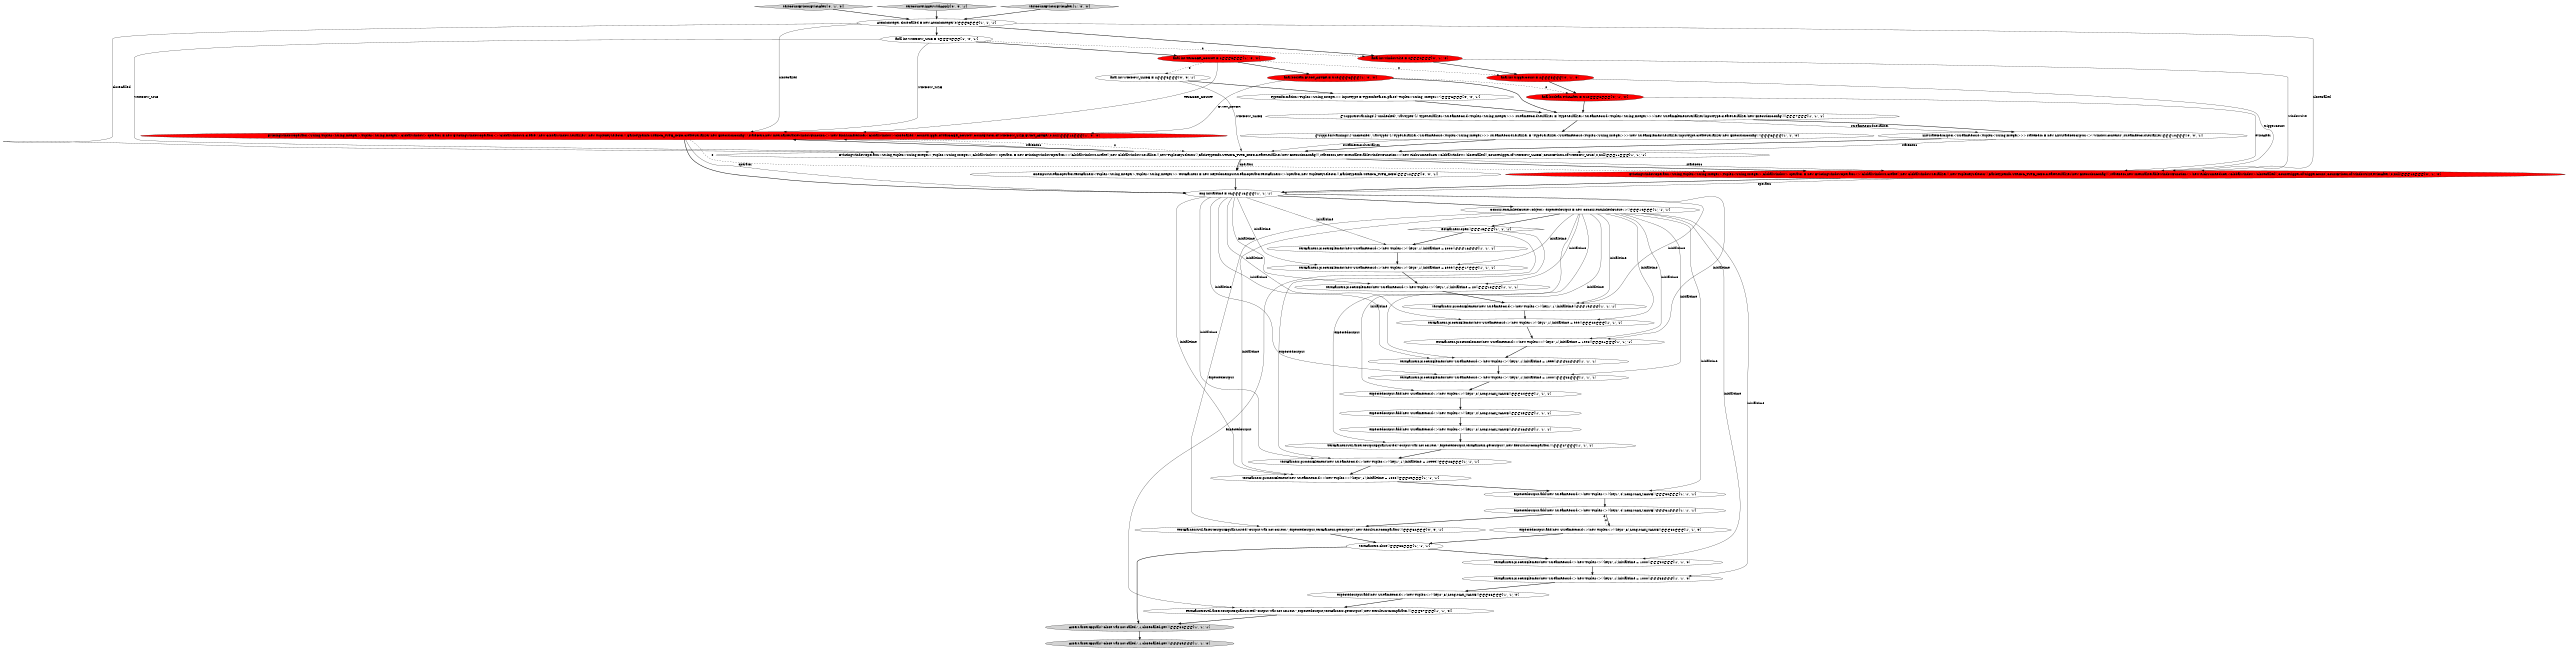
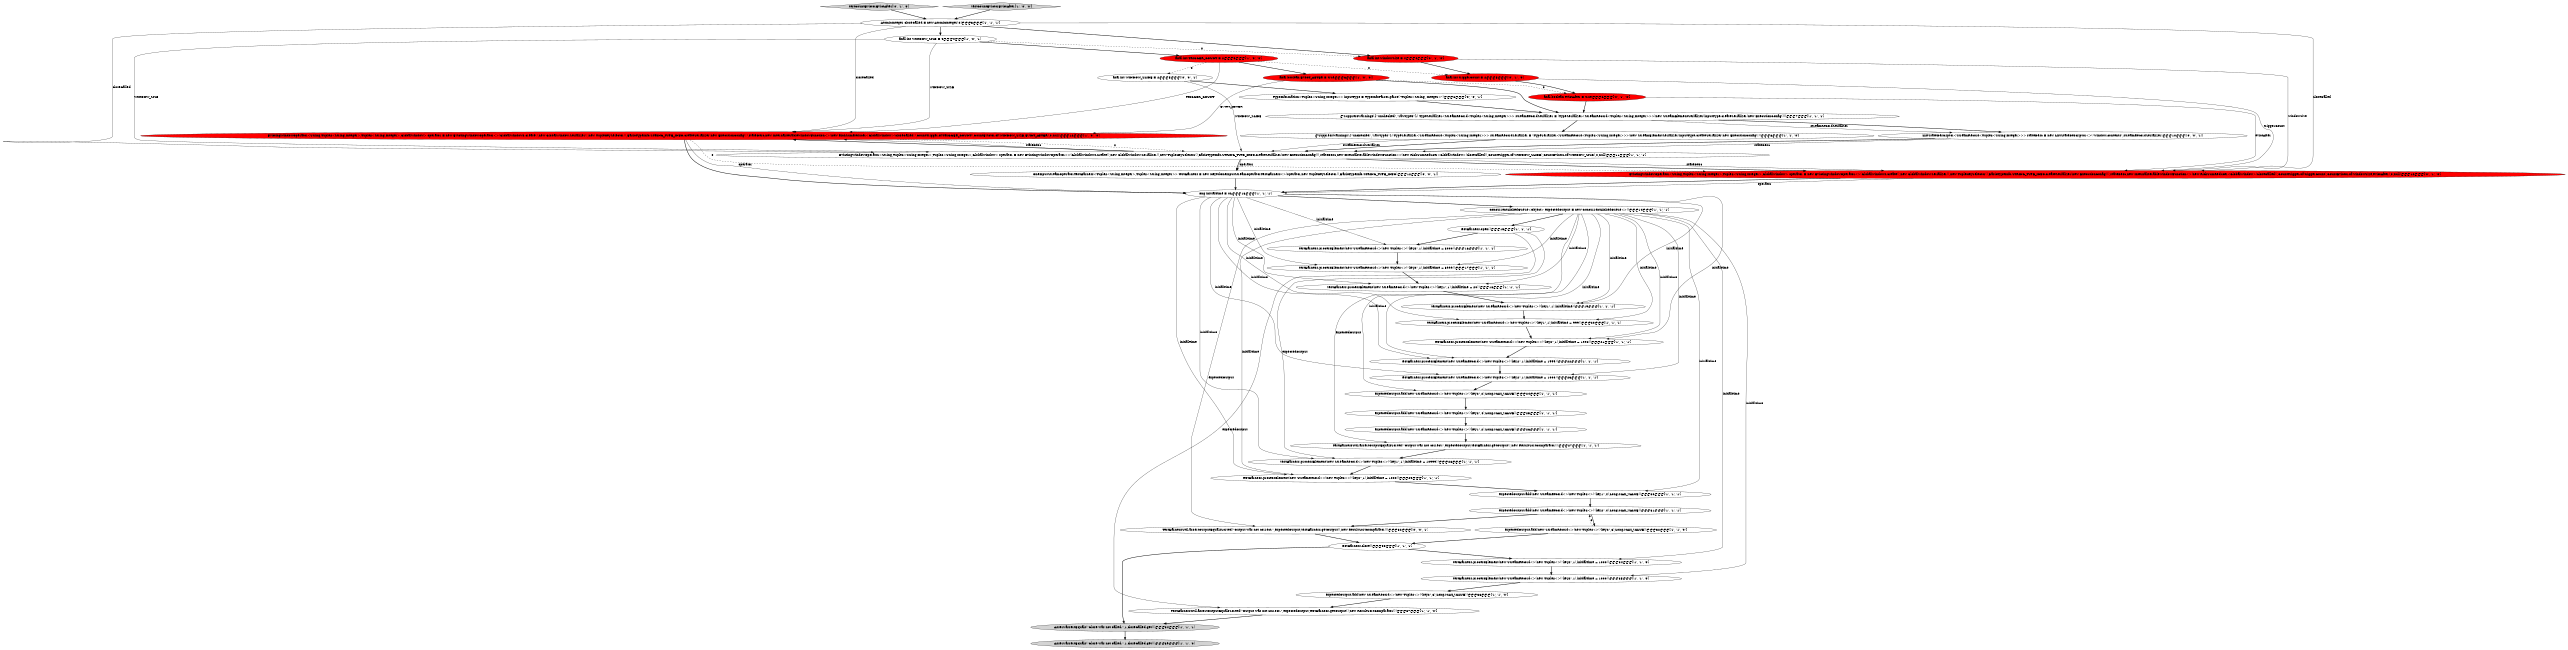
node "testCountTriggerWithApply['0', '0', '1']": removed
node "testHarness.open()@@@15@@@['1', '1', '1']": shape diamond -> ellipse
